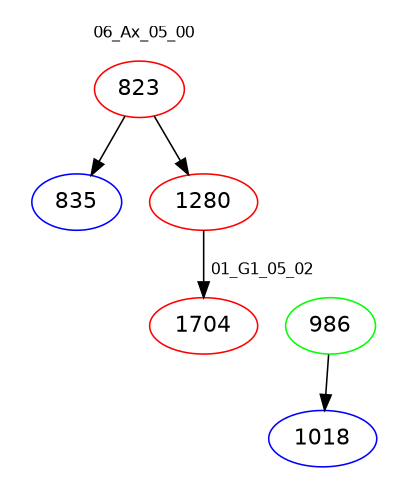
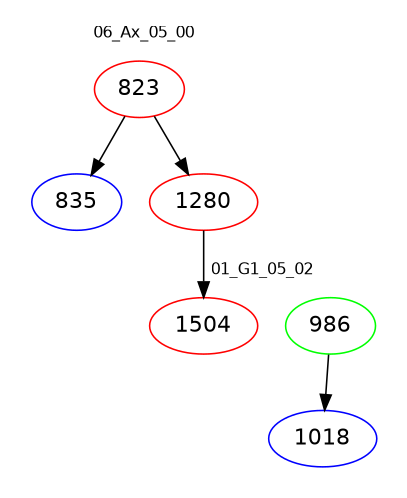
node "1704": label "1704" -> "1504"
